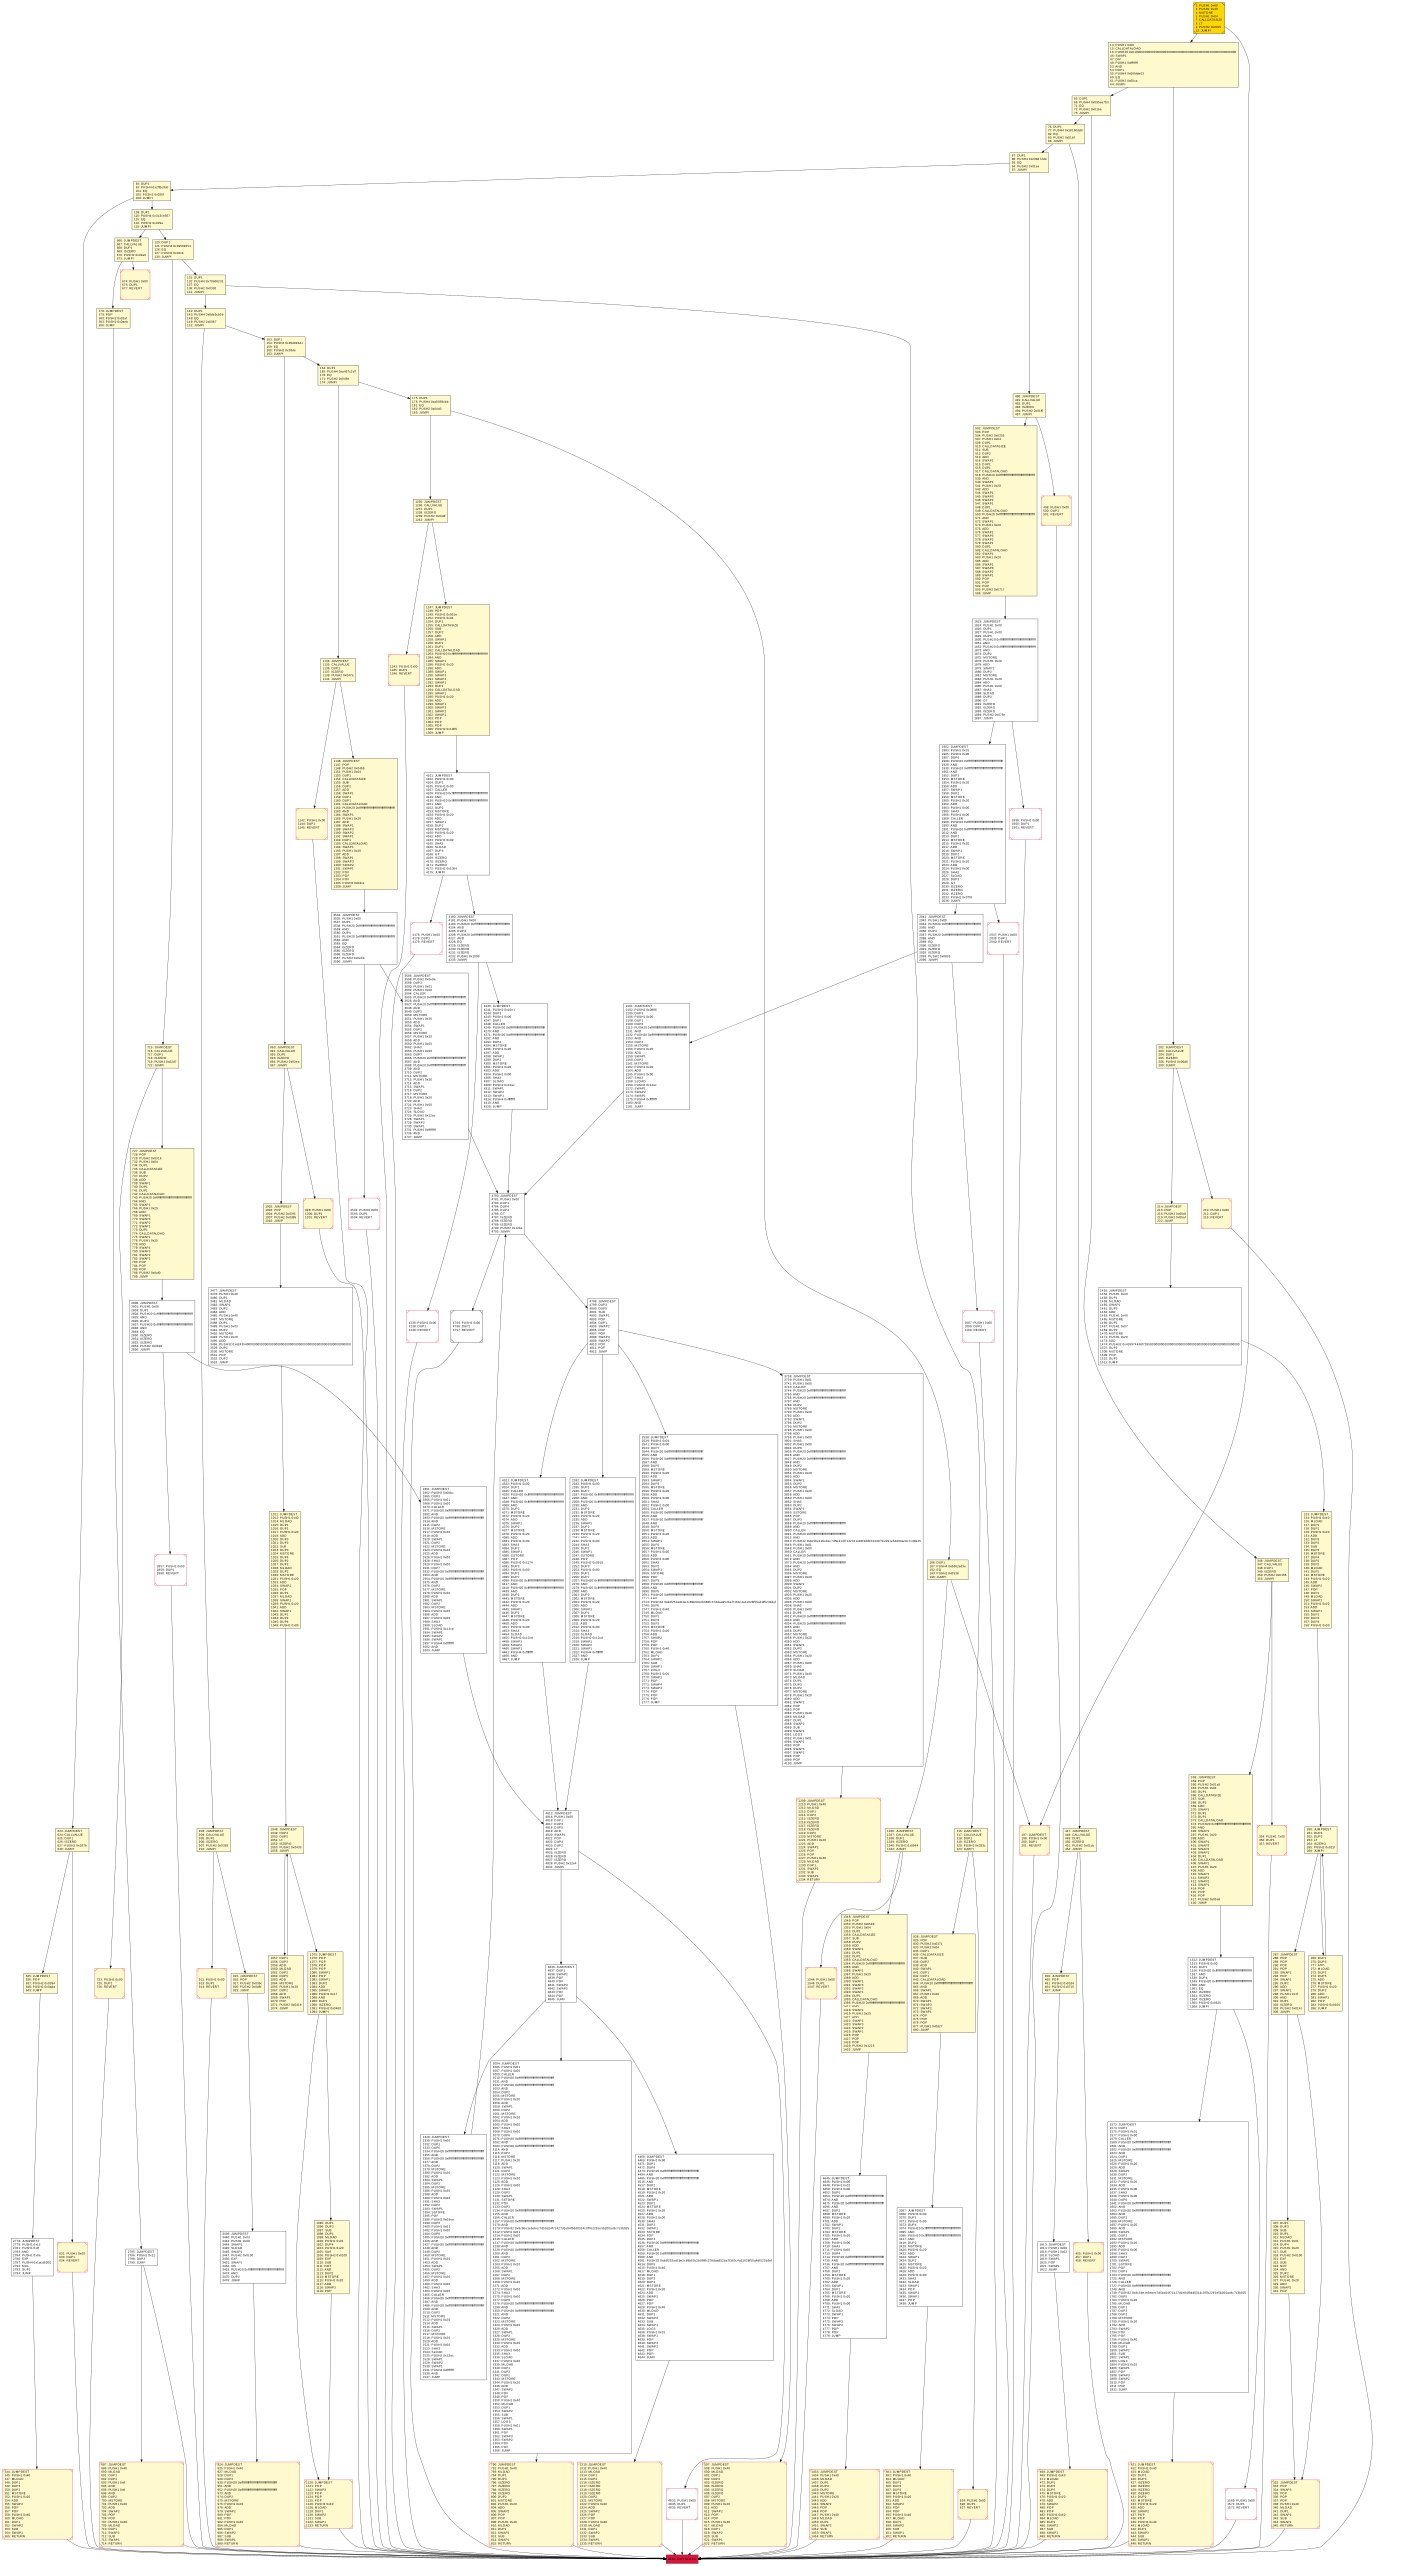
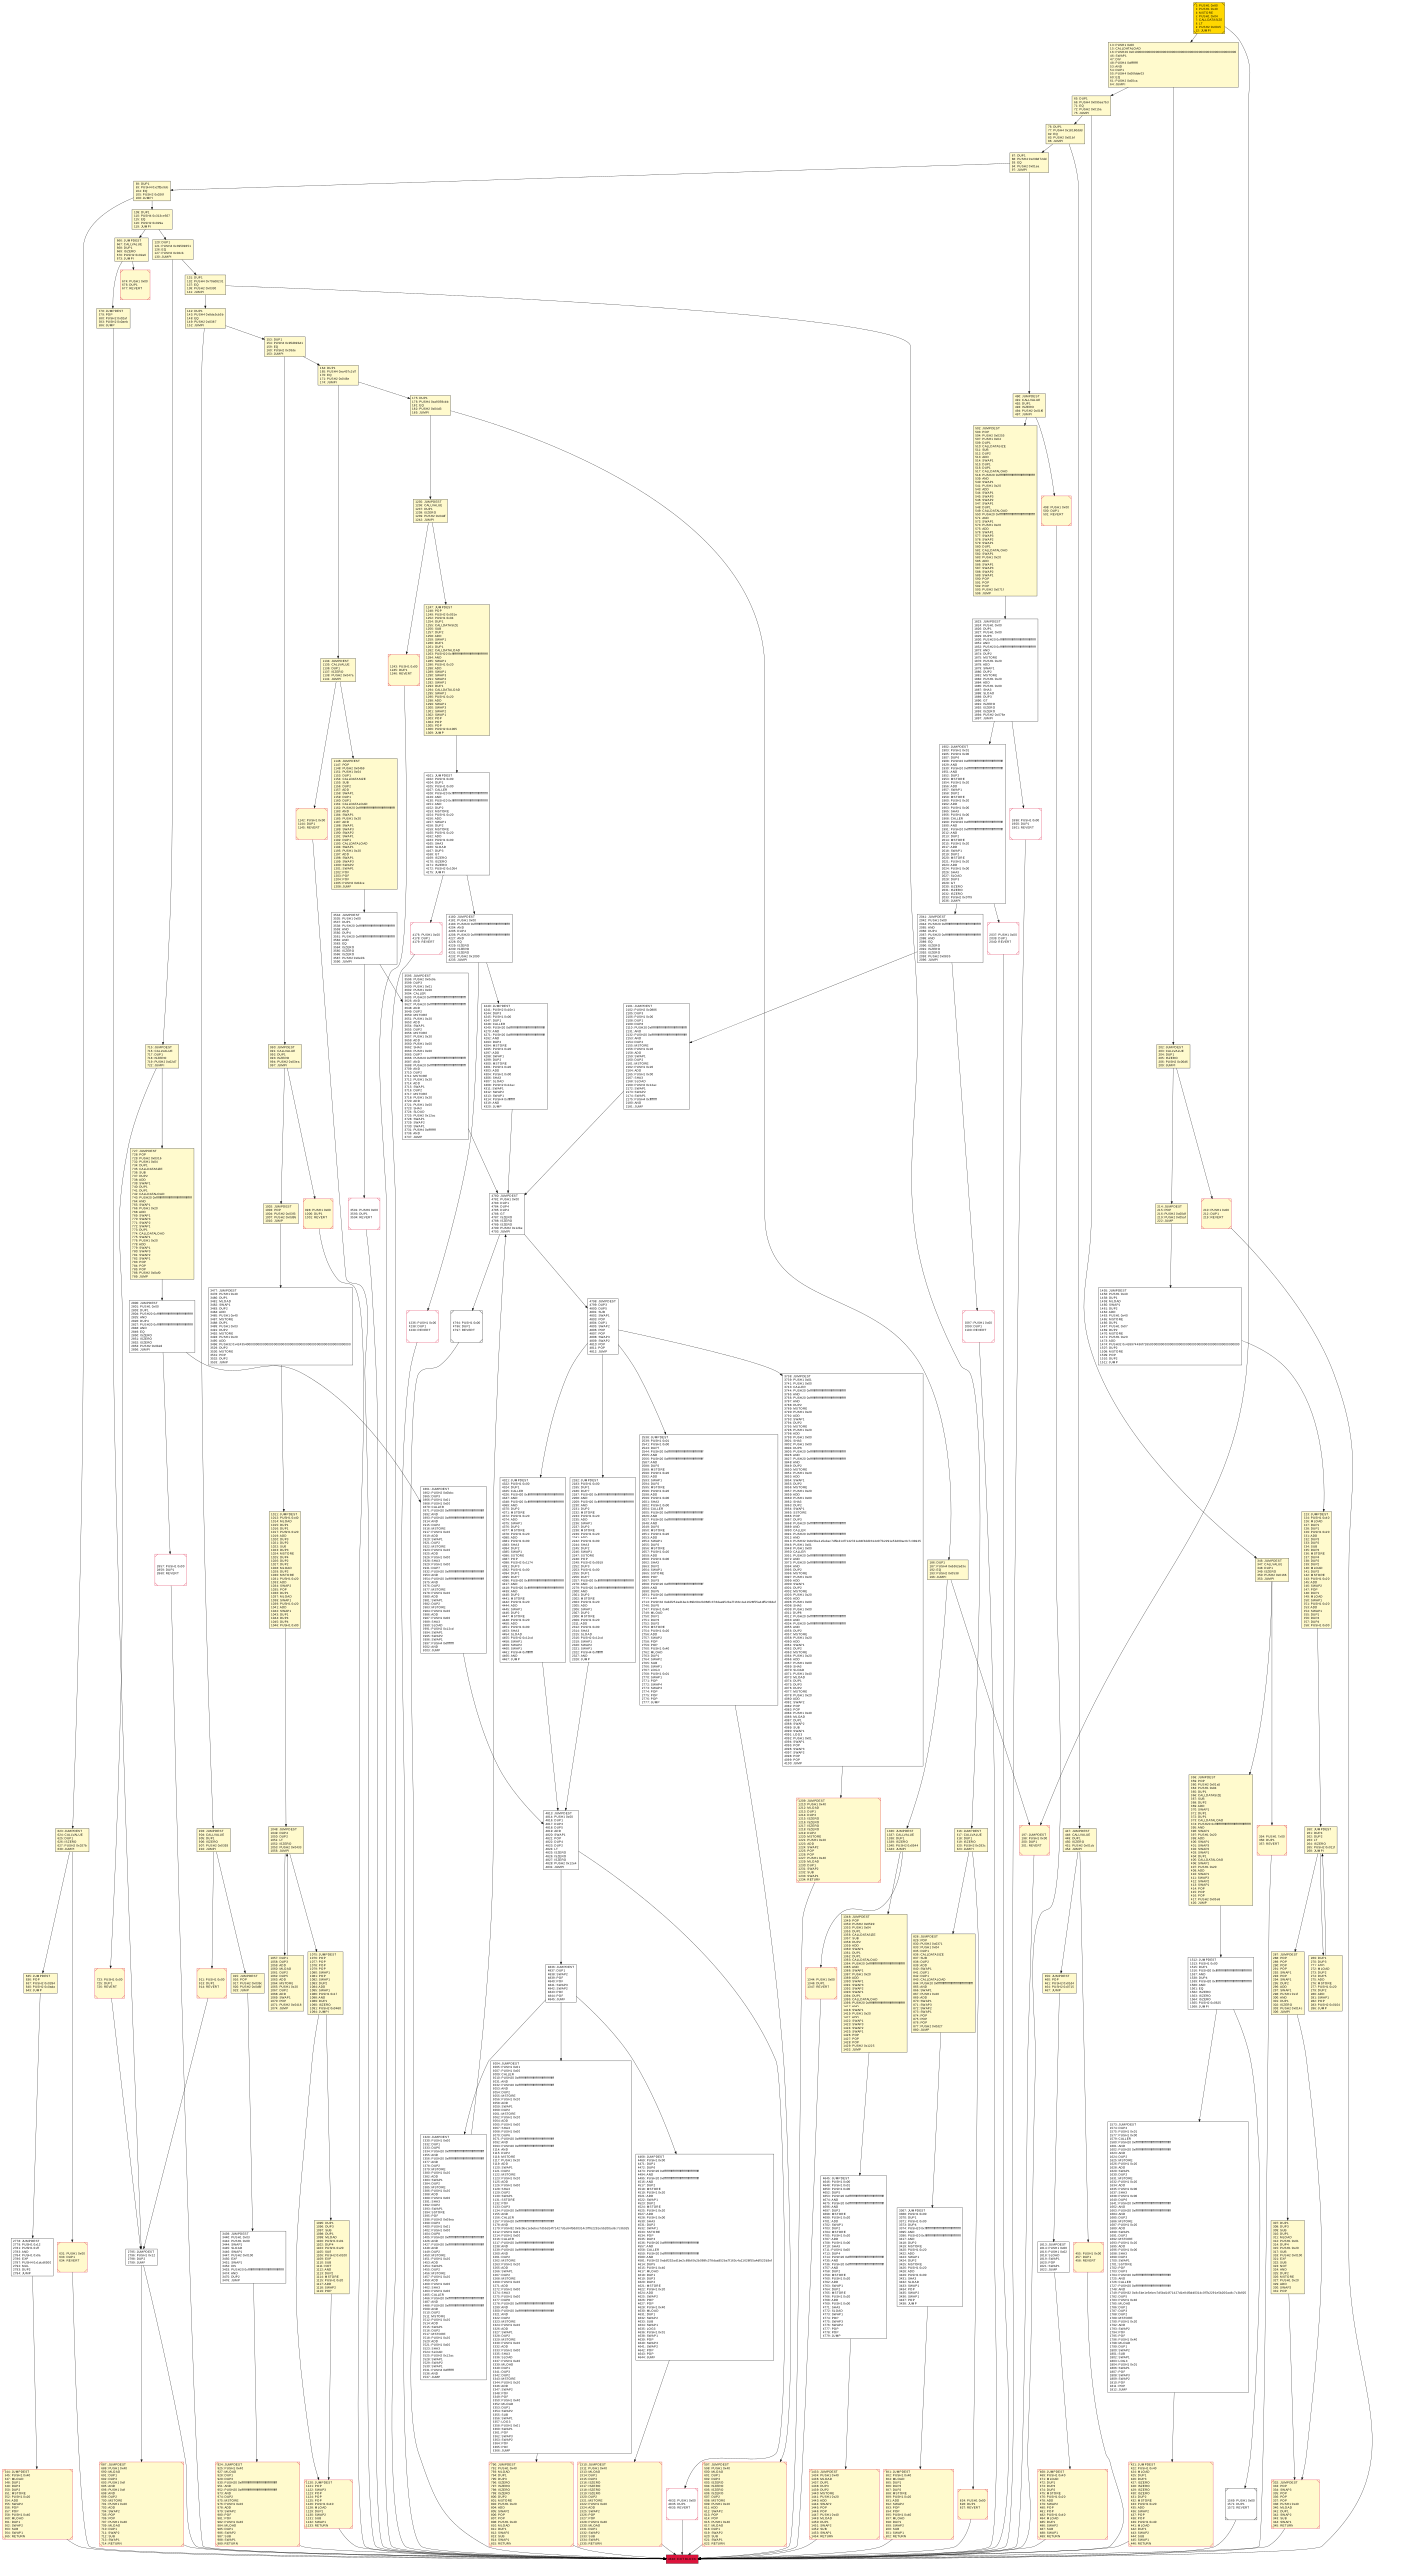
edge "911: PUSH1 0x00 913: DUP1 914: REVERT" -> "4846: EXIT BLOCK": now "911: PUSH1 0x00 913: DUP1 914: REVERT" -> "2795: JUMPDEST 2796: PUSH1 0x12 2798: DUP2 2799: JUMP"
node "1569: PUSH1 0x00 1571: DUP1 1572: REVERT": color crimson -> black
edge "723: PUSH1 0x00 725: DUP1 726: REVERT" -> "4846: EXIT BLOCK": now "723: PUSH1 0x00 725: DUP1 726: REVERT" -> "2795: JUMPDEST 2796: PUSH1 0x12 2798: DUP2 2799: JUMP"
